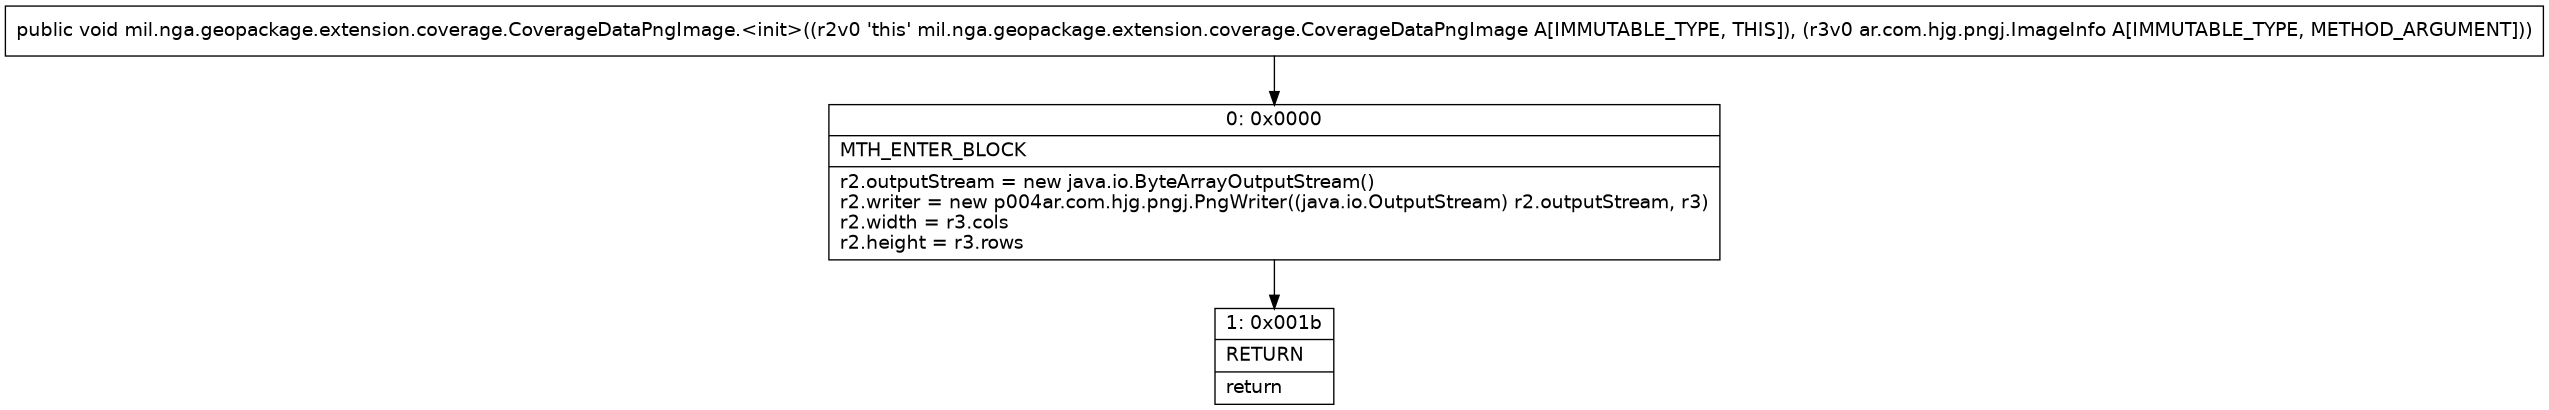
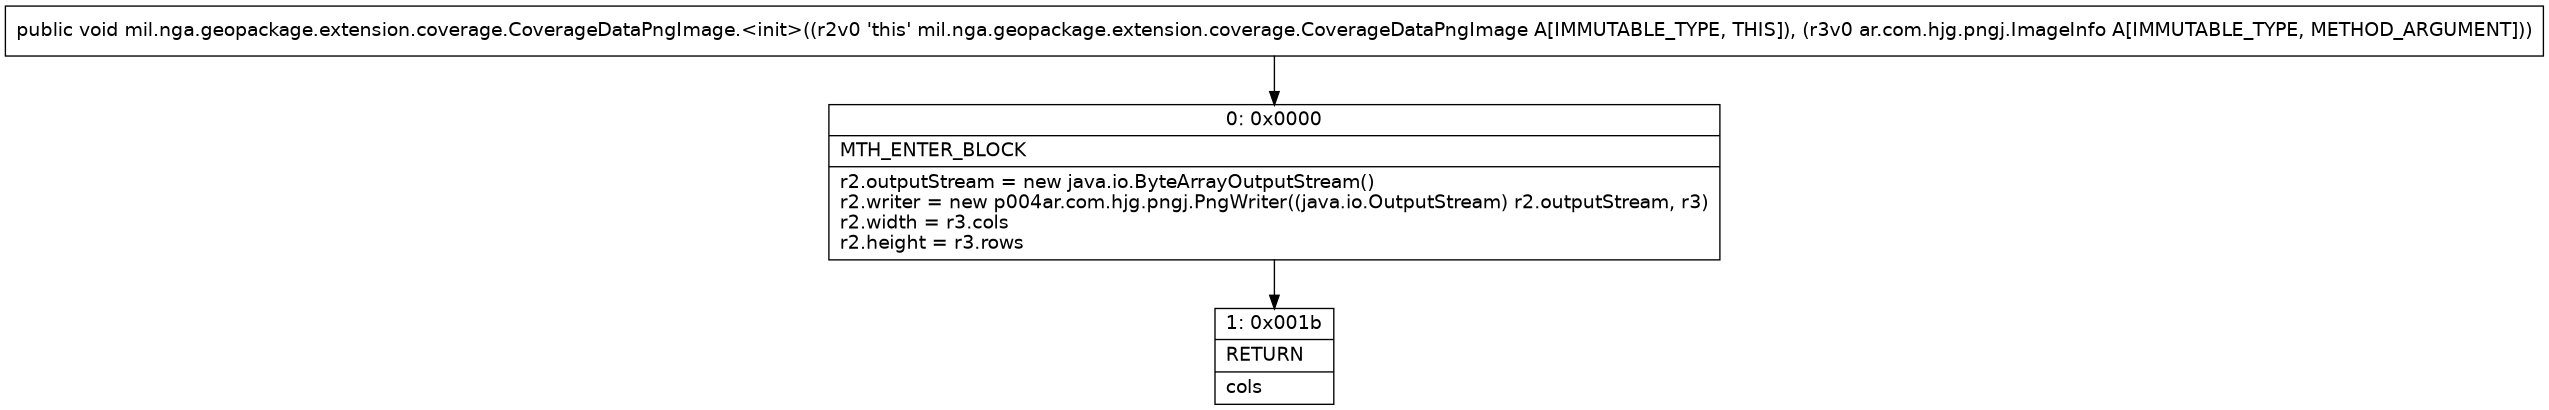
node "1: 0x001b": text "return" -> "cols"
